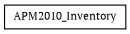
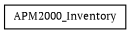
node "APM2010_Inventory": label "APM2010_Inventory" -> "APM2000_Inventory"
